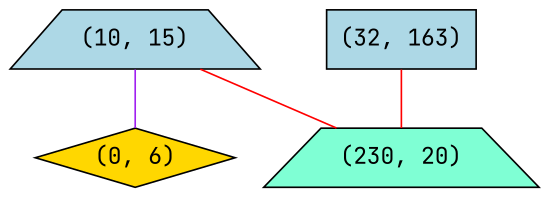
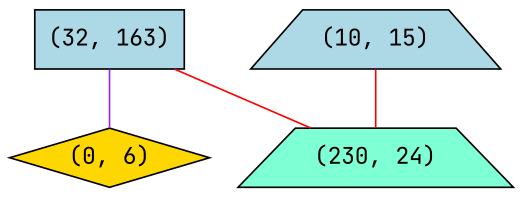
edge "(10, 15)" -- "(0, 6)": now "(32, 163)" -- "(0, 6)"
node "(230, 20)": label "(230, 20)" -> "(230, 24)"
